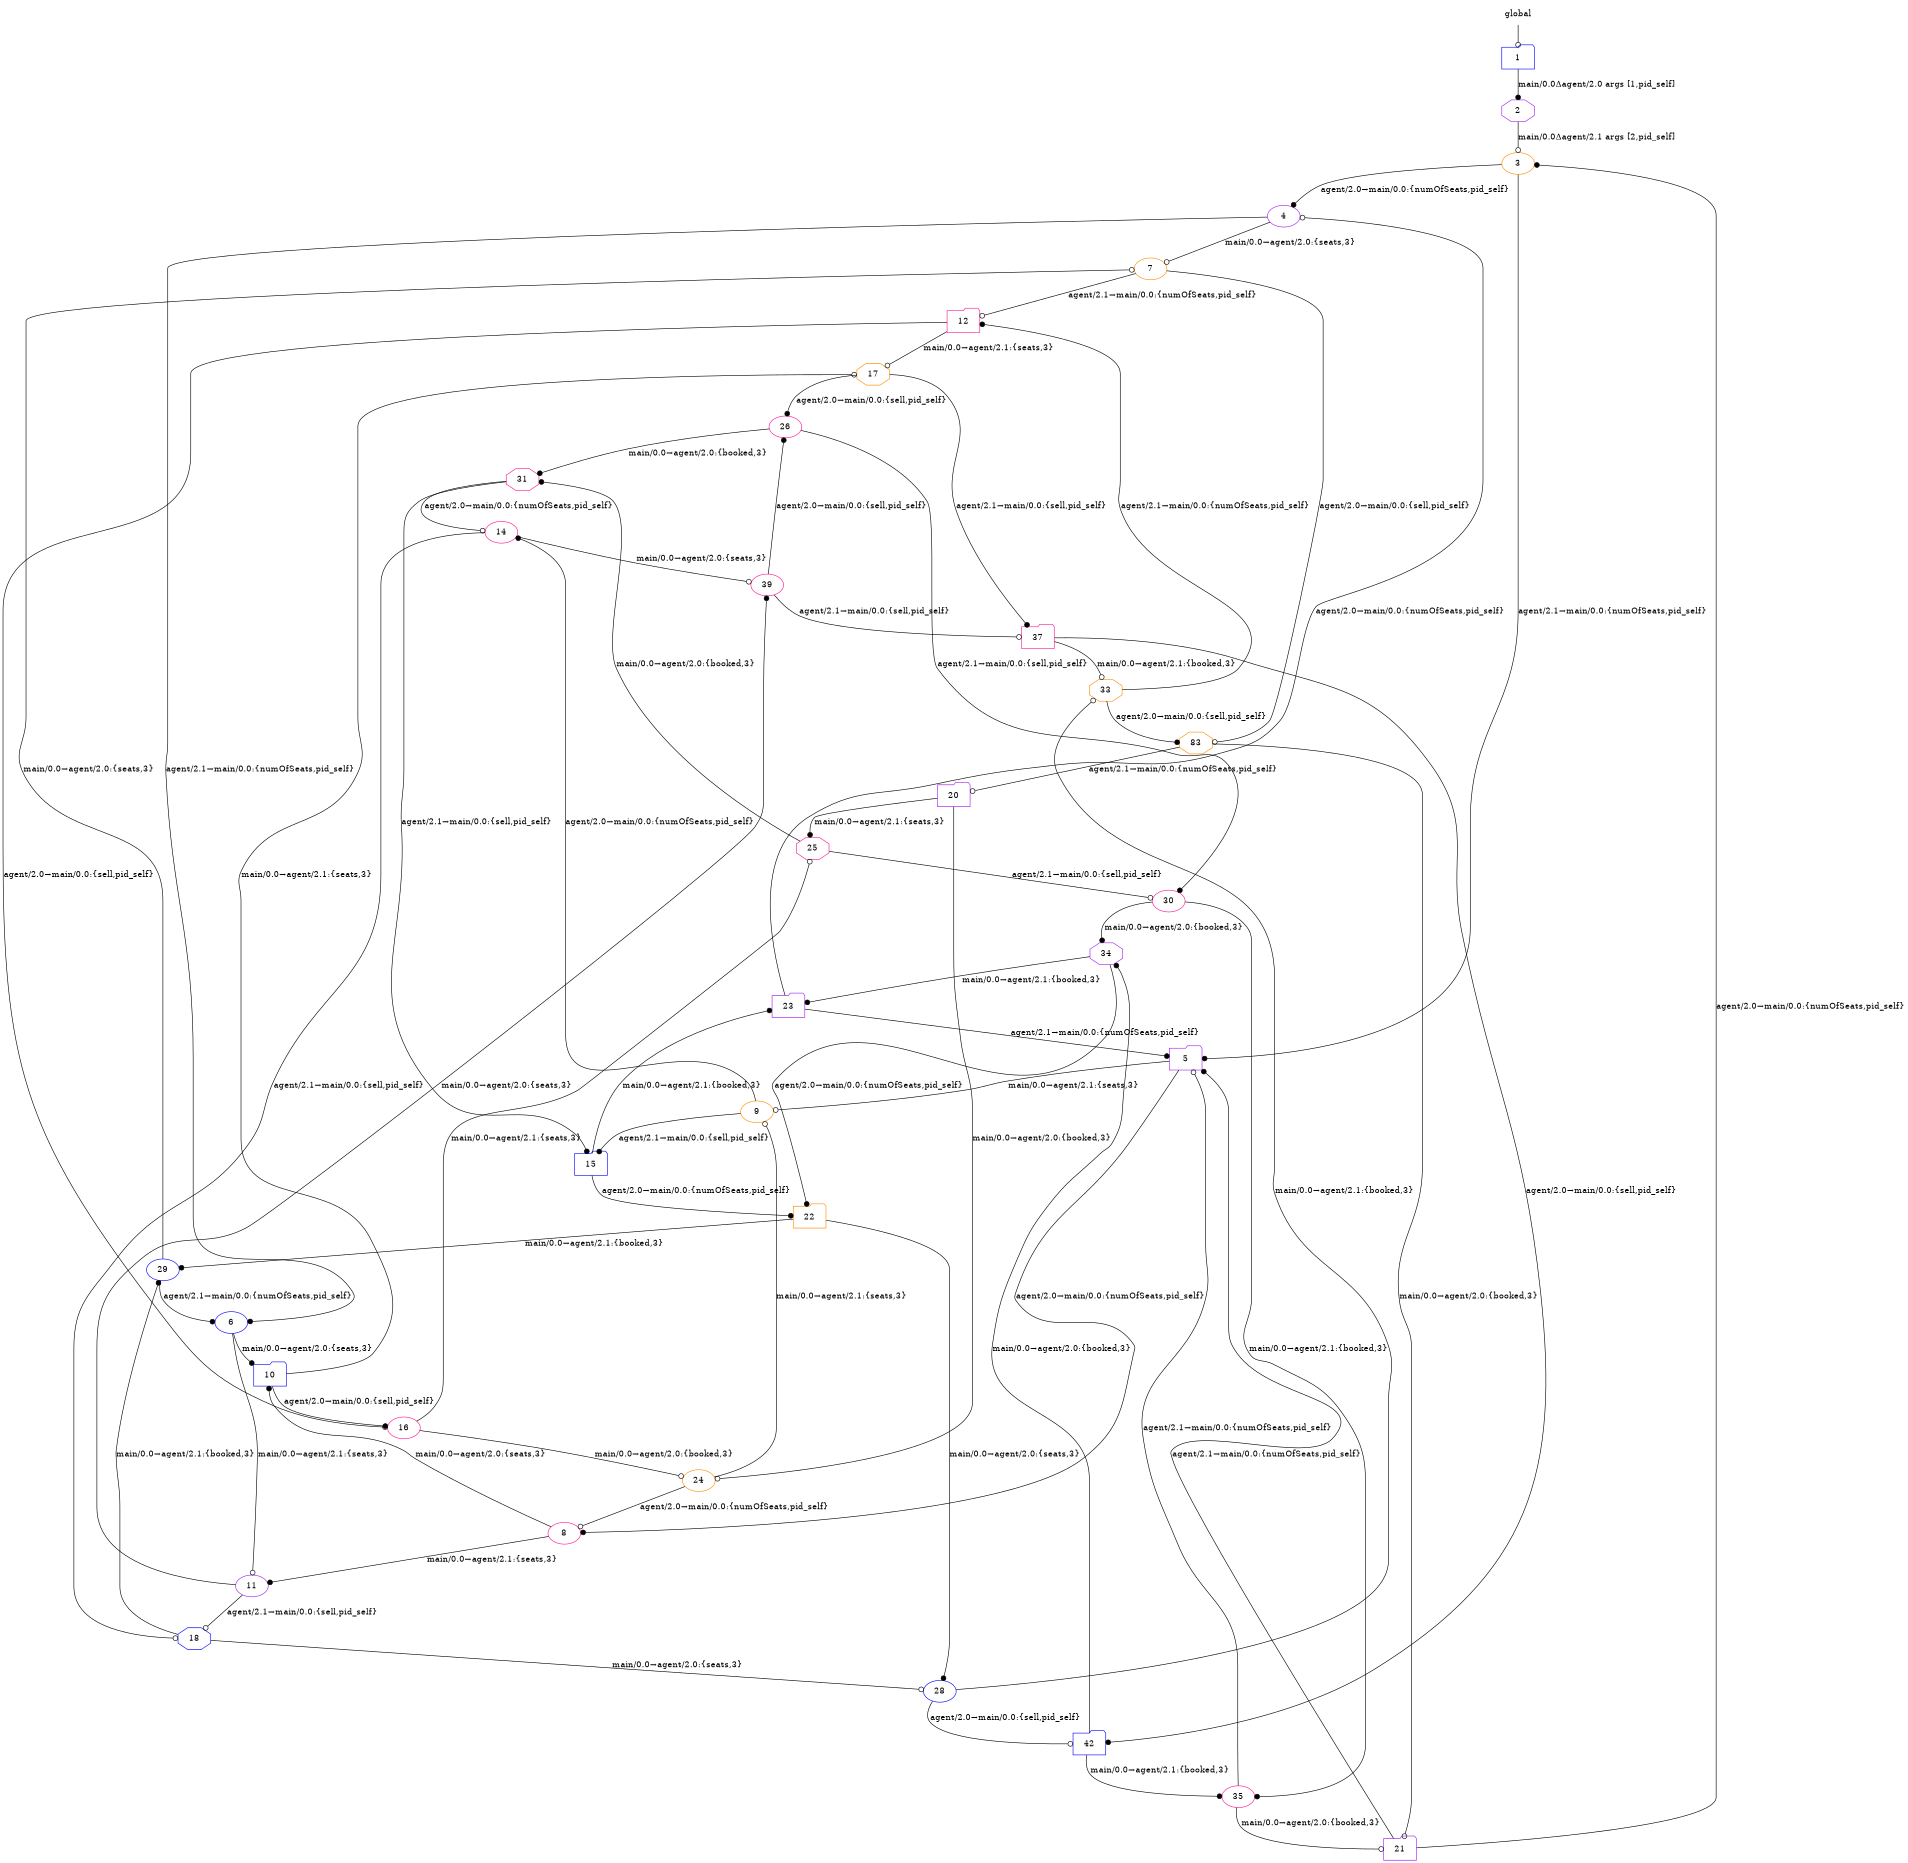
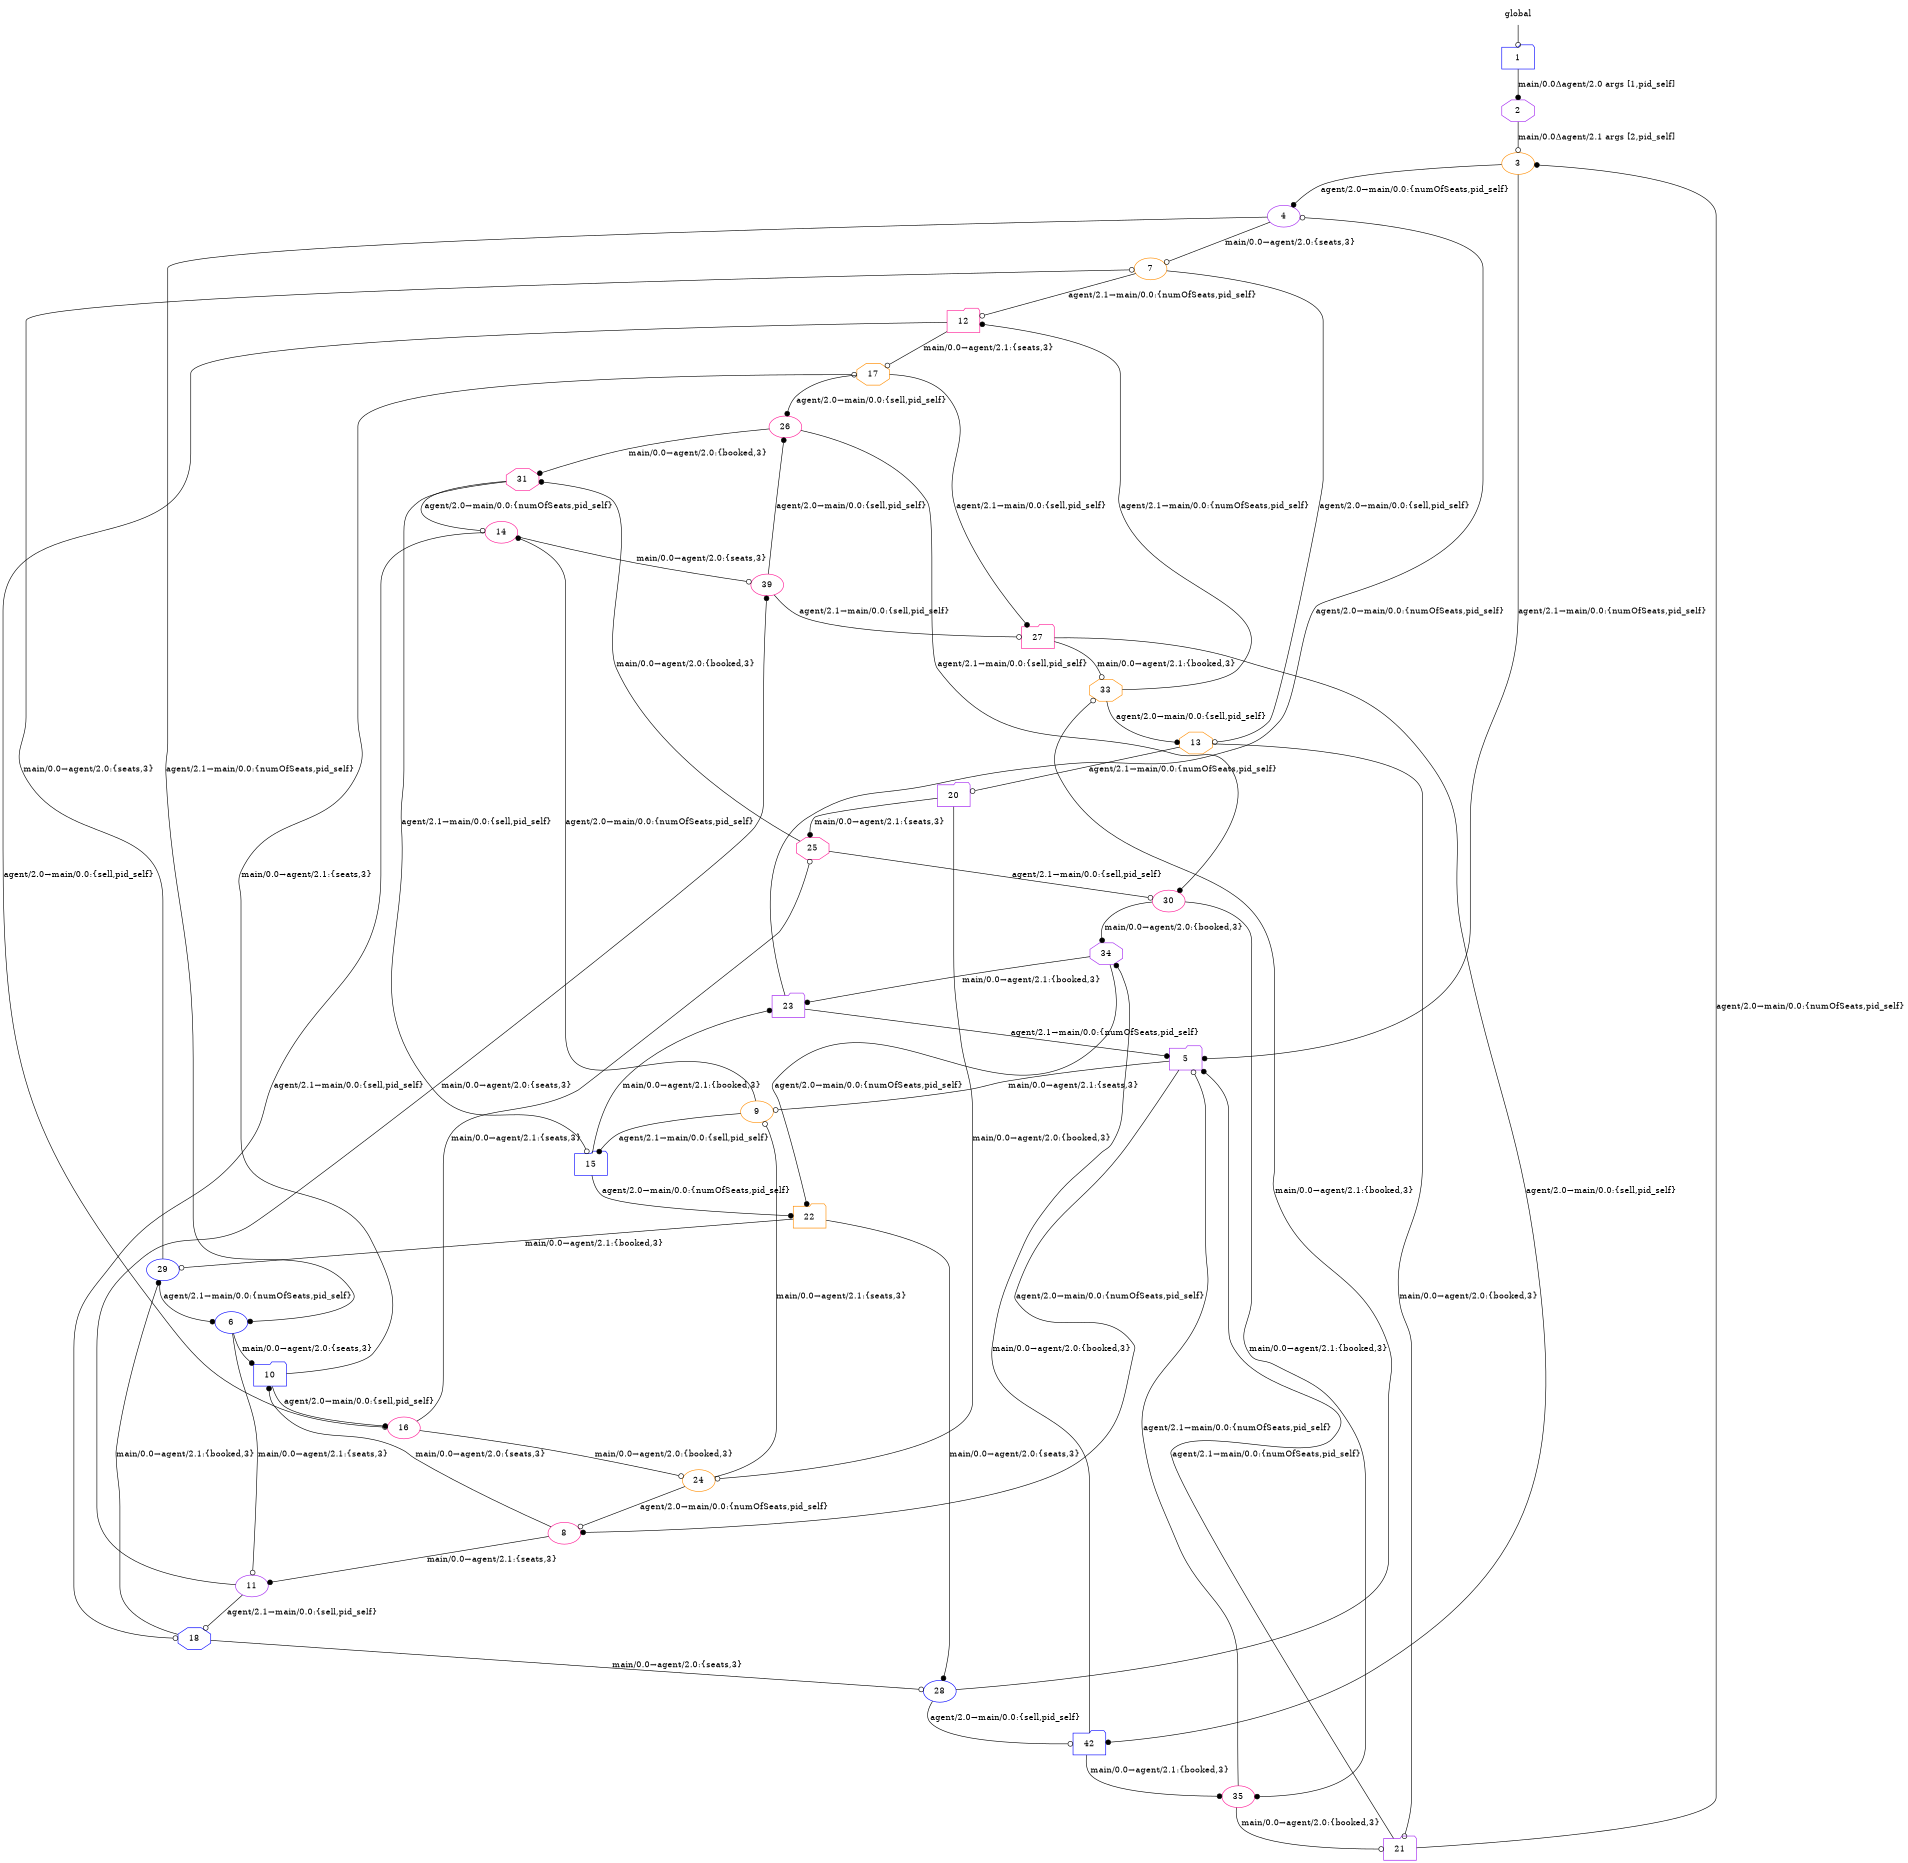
node "37": label "37" -> "27"
node "83": label "83" -> "13"
edge "31" -> "15": arrowhead dot -> odot
edge "22" -> "29": arrowhead dot -> odot
